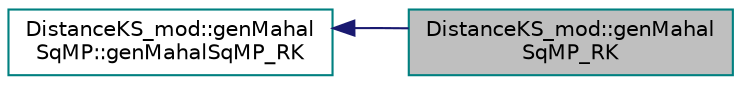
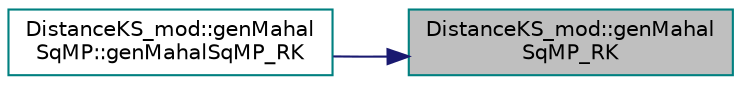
edge "DistanceKS_mod::genMahal SqMP_RK" -> "DistanceKS_mod::genMahal SqMP::genMahalSqMP_RK": reversed
